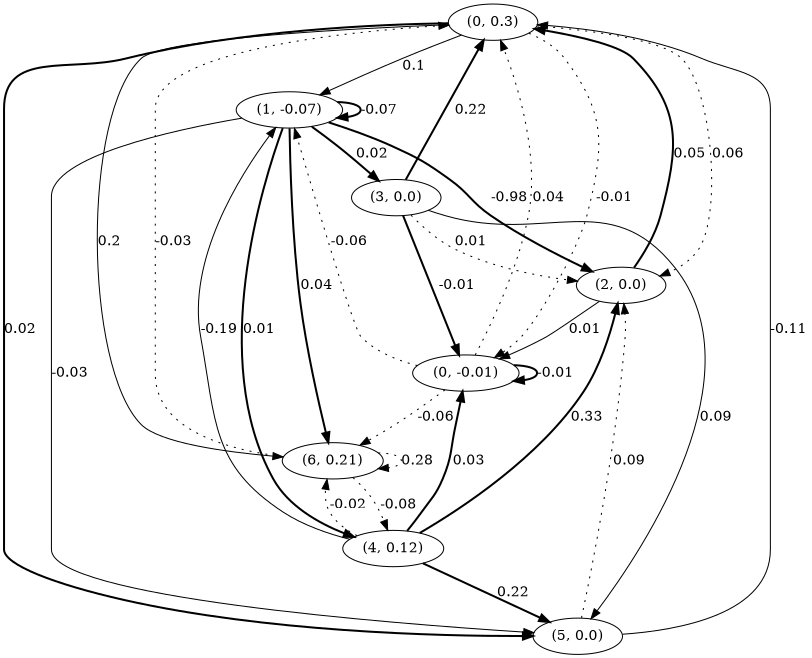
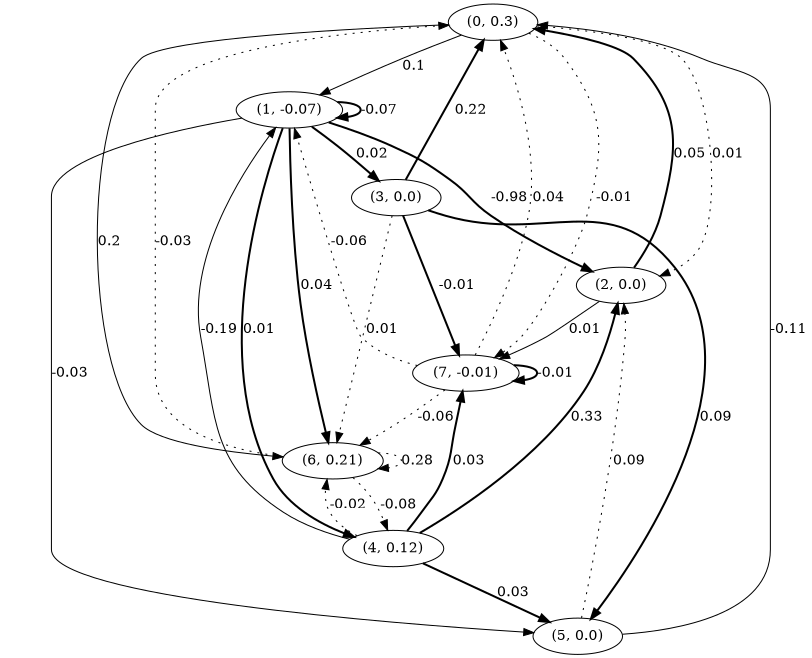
edge "(0, 0.3)" -> "(2, 0.0)": label "0.06" -> "0.01"
edge "(3, 0.0)" -> "(2, 0.0)": now "(3, 0.0)" -> "(6, 0.21)"
edge "(3, 0.0)" -> "(5, 0.0)": style solid -> bold
edge "(0, 0.3)" -> "(5, 0.0)": removed, label "0.02"
node "(0, -0.01)": label "(0, -0.01)" -> "(7, -0.01)"
edge "(4, 0.12)" -> "(5, 0.0)": label "0.22" -> "0.03"
